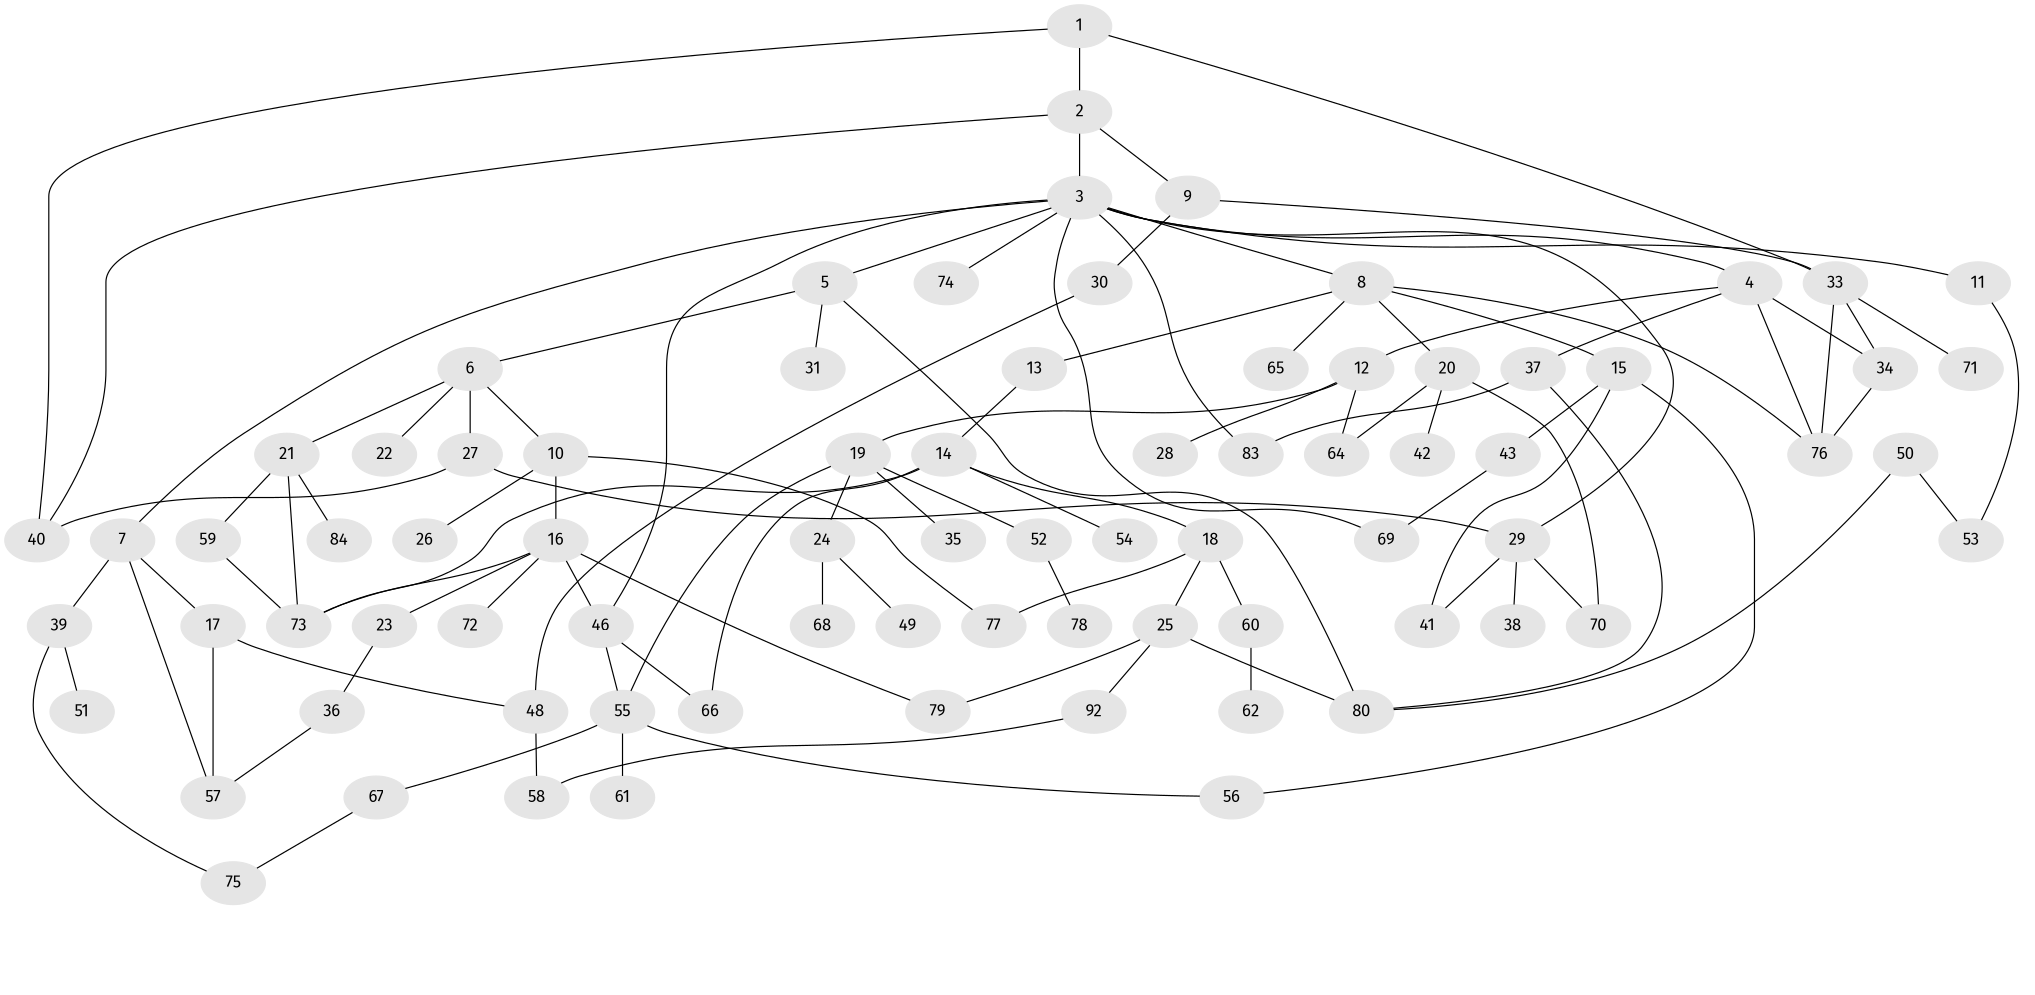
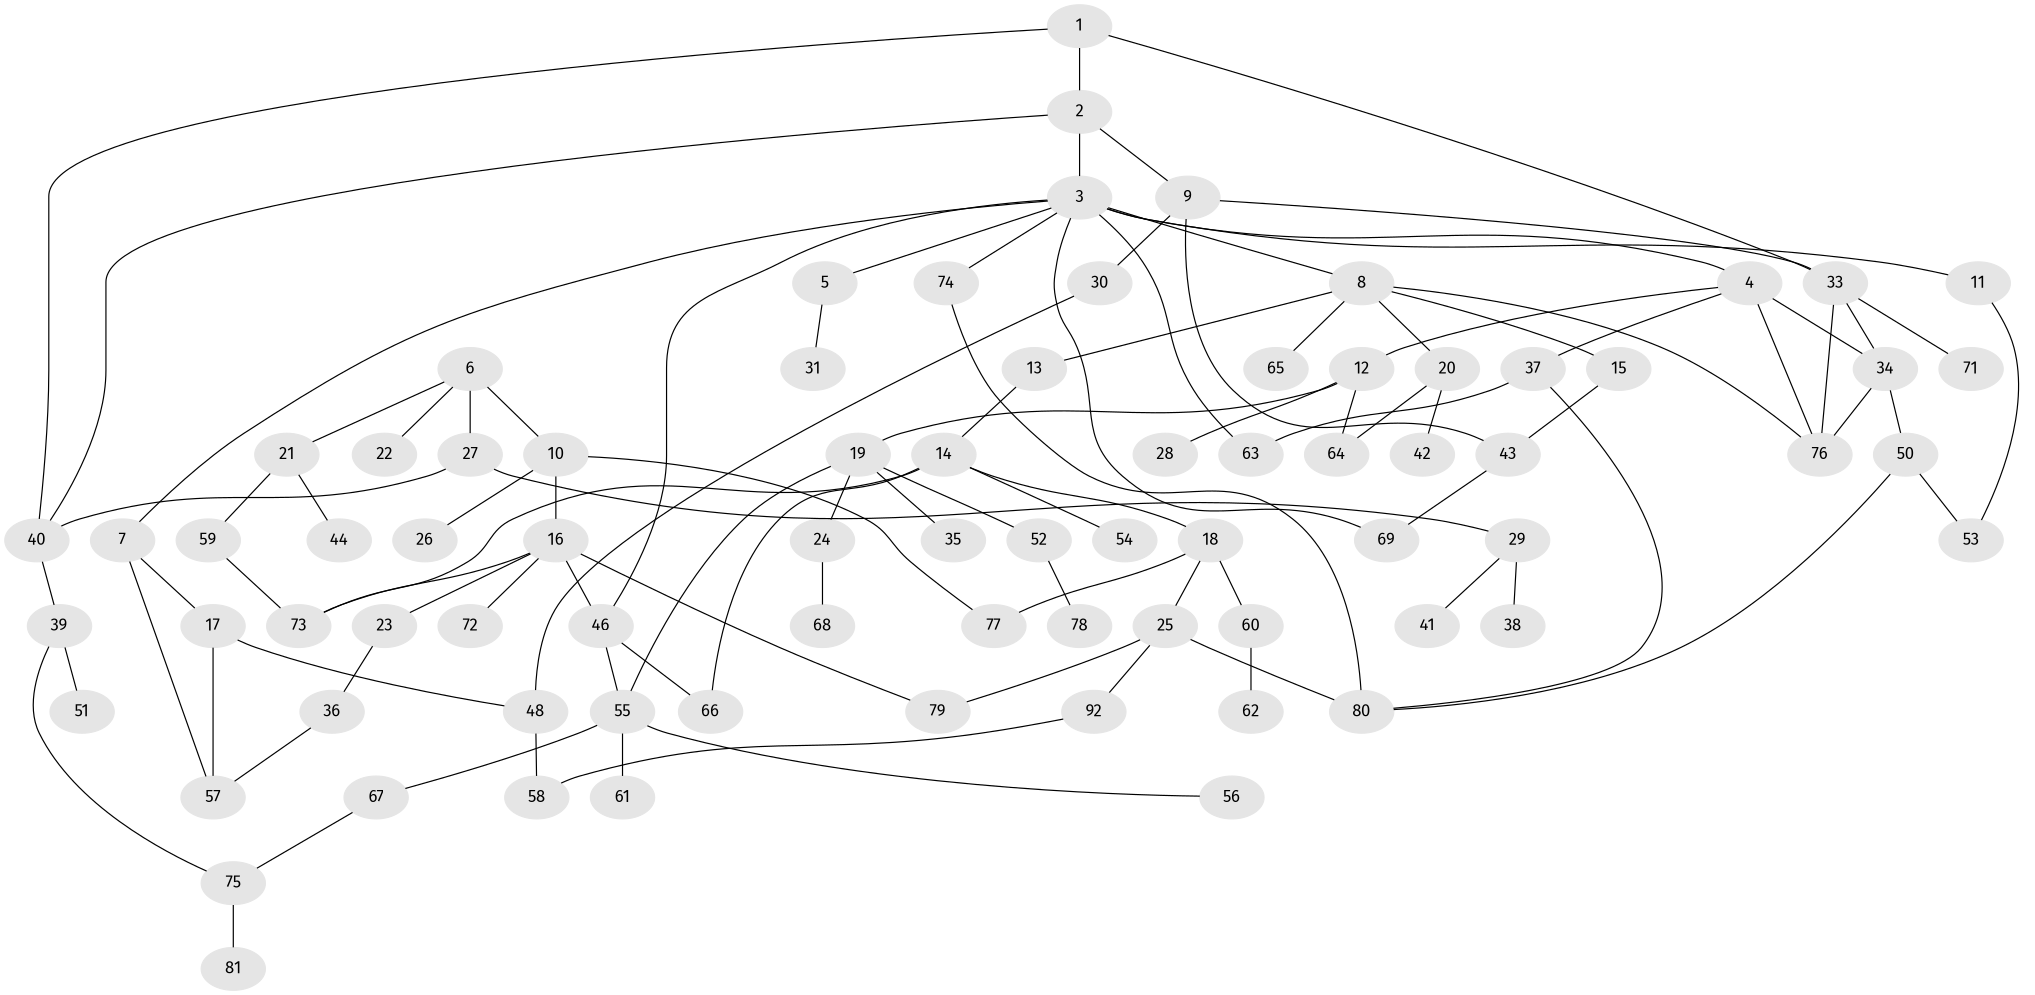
edge "3" -- "29": removed
edge "5" -- "6": removed
edge "34" -- "50": added
edge "9" -- "43": added
node "83": label "83" -> "63"
edge "15" -- "41": removed
edge "5" -- "80": now "74" -- "80"
edge "21" -- "73": removed
node "84": label "84" -> "44"
edge "7" -- "39": now "40" -- "39"
node "49": removed
node "70": removed
edge "15" -- "56": removed
node "81": added
